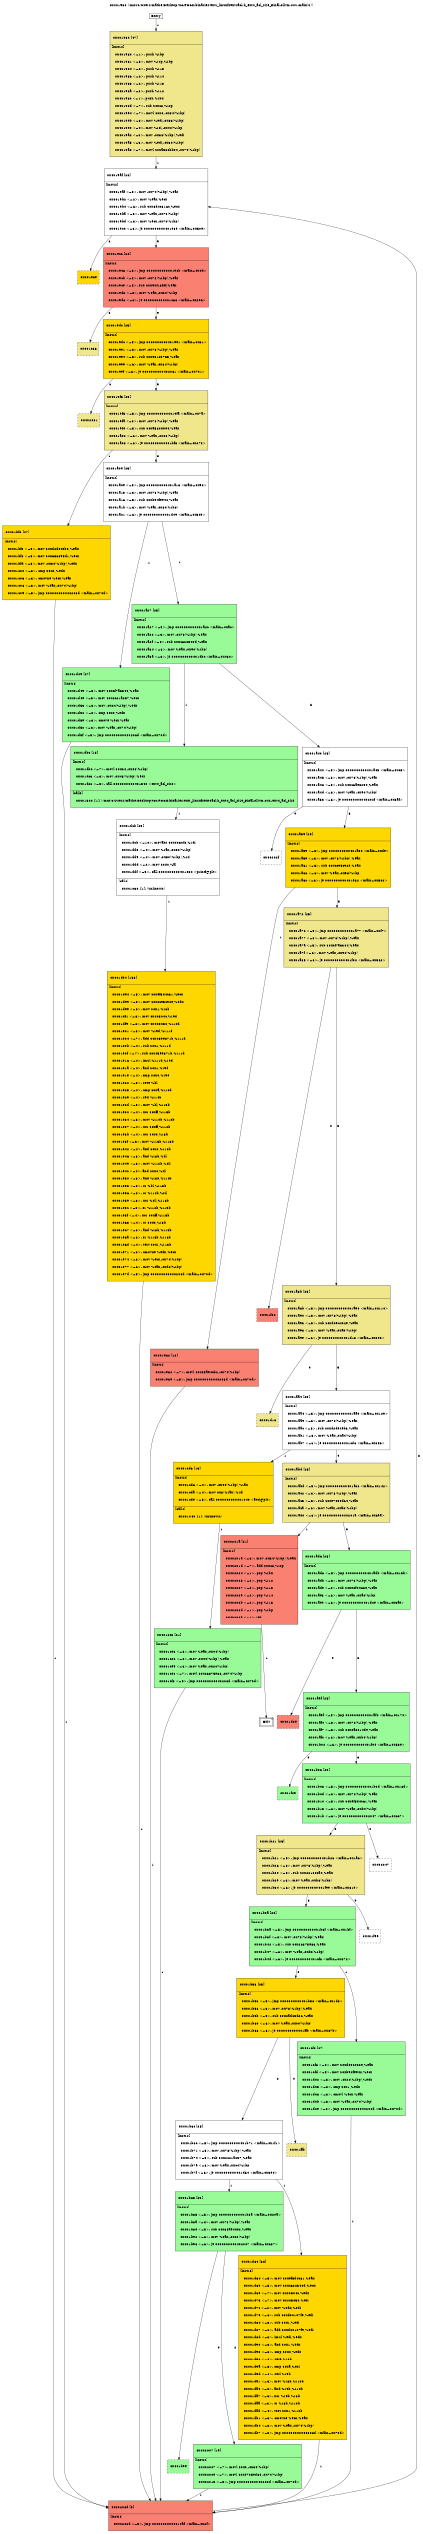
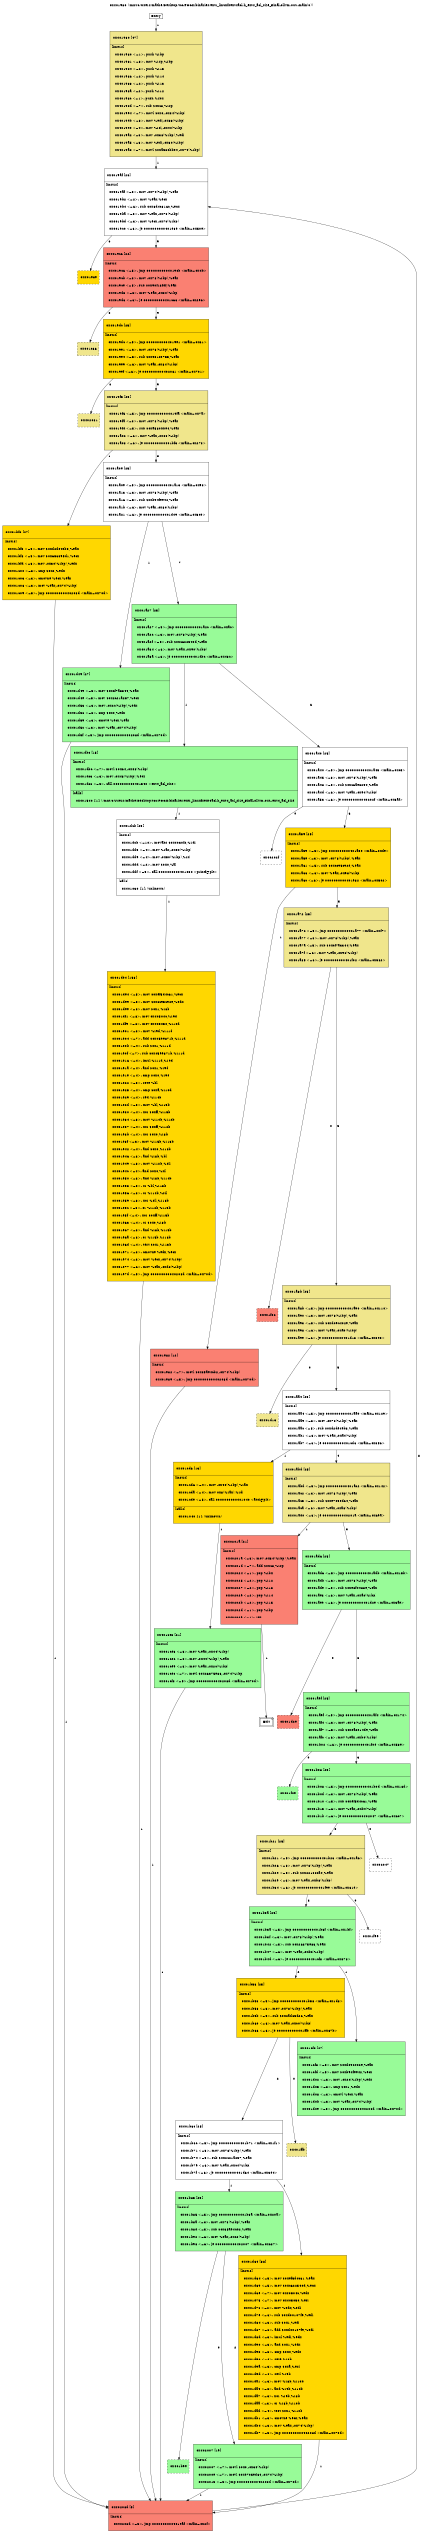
edge "0x401cf8 [27]" -> "0x40208d [5]": removed, label "1"
